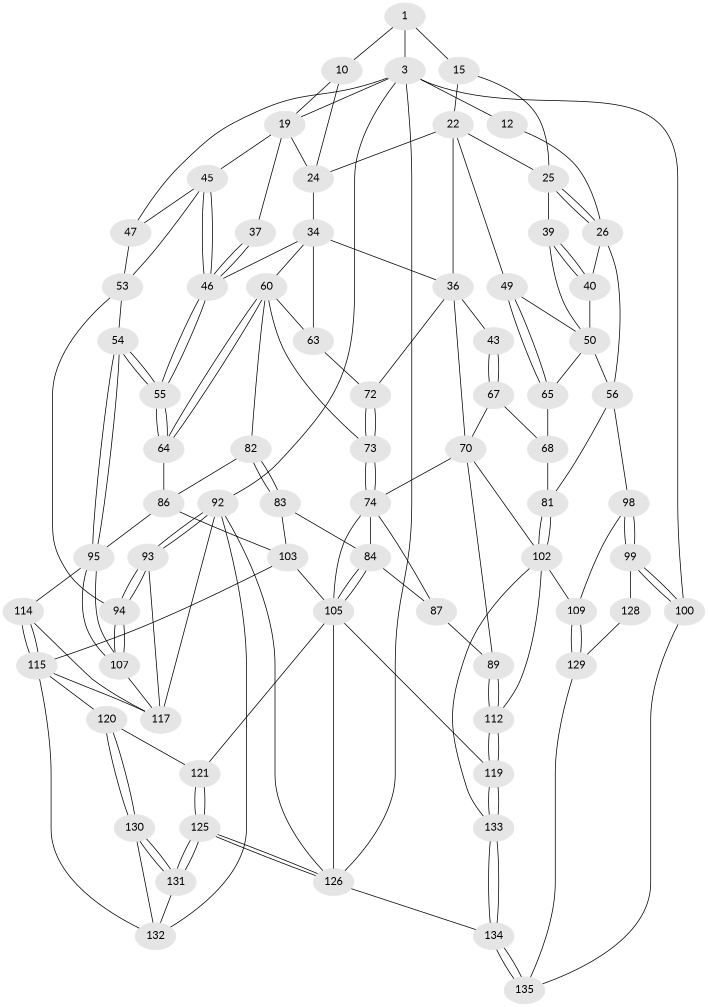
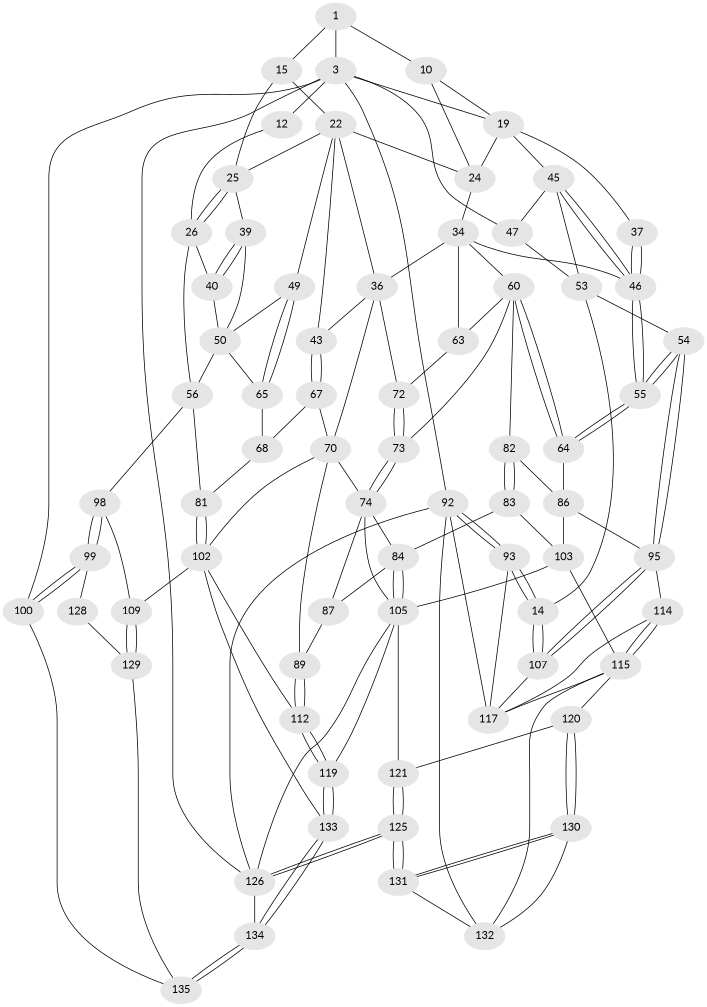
edge "22" -- "43": added
node "94": label "94" -> "14"
